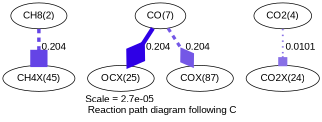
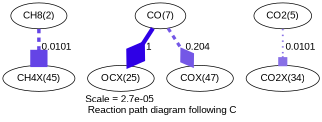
node "CO2(4)": label "CO2(4)" -> "CO2(5)"
edge "CH8(2)" -> "CH4X(45)": label " 0.204" -> " 0.0101"
edge "CO(7)" -> "OCX(25)": label " 0.204" -> " 1"
node "COX(87)": label "COX(87)" -> "COX(47)"
node "CO2X(24)": label "CO2X(24)" -> "CO2X(34)"
